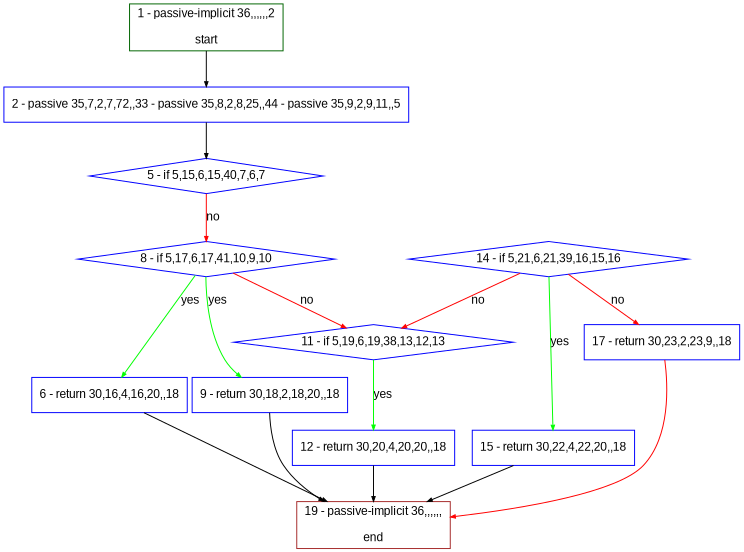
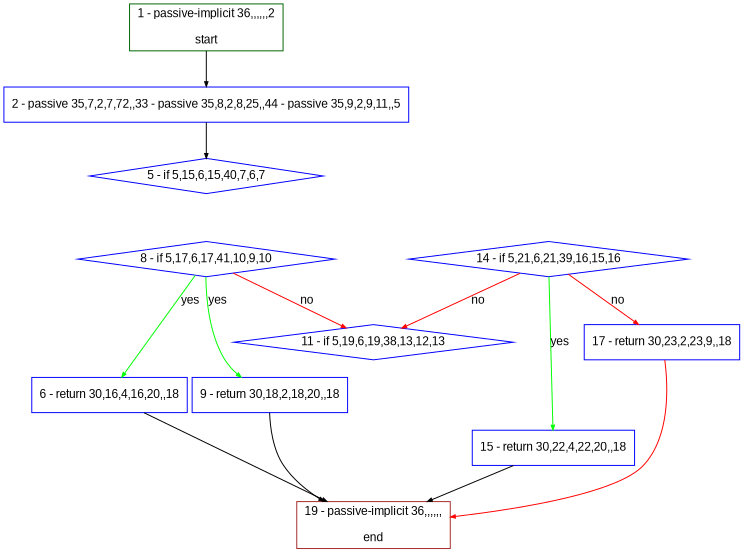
edge "5 - if 5,15,6,15,40,7,6,7" -> "8 - if 5,17,6,17,41,10,9,10": removed, label "no"
node "12 - return 30,20,4,20,20,,18": removed
